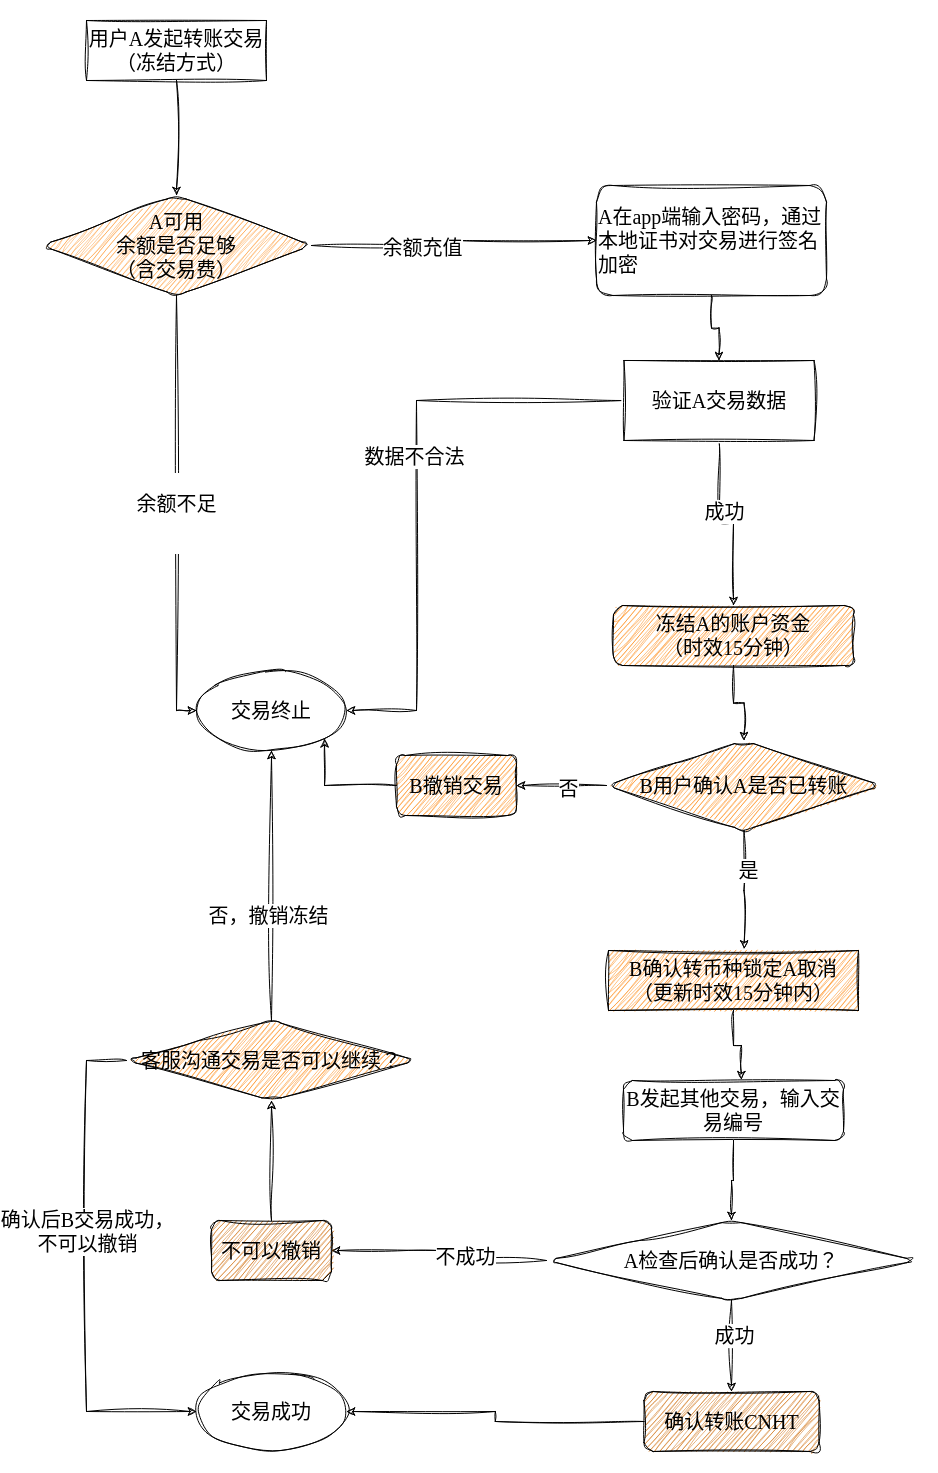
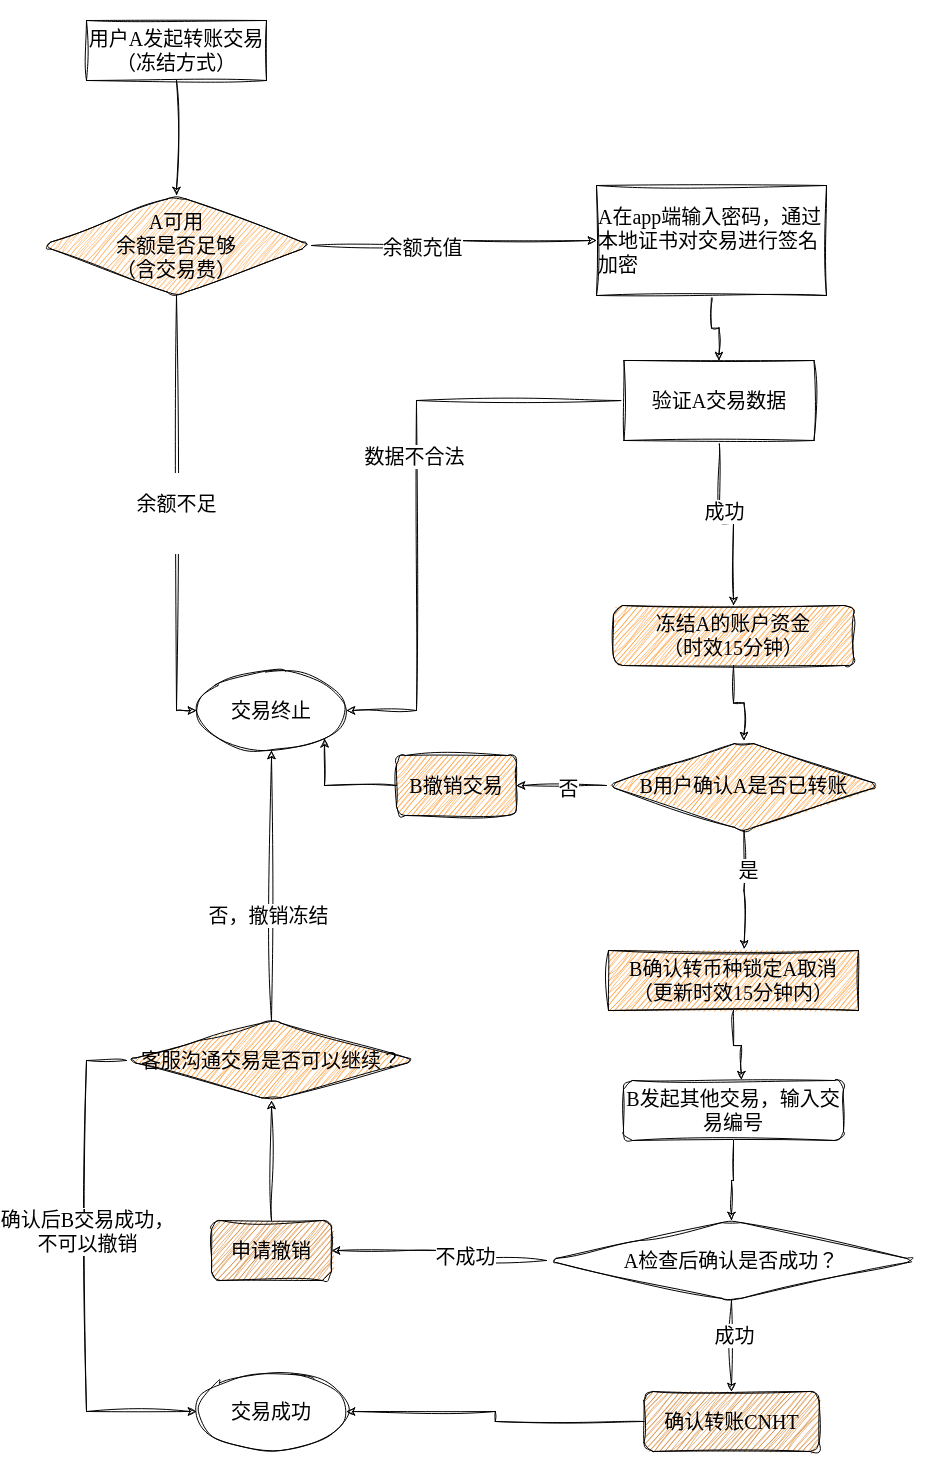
node "A在app端输入密码，通过本地证书对交易进行签名加密": shape rounded rectangle -> rectangle
node "不可以撤销": label "不可以撤销" -> "申请撤销"
